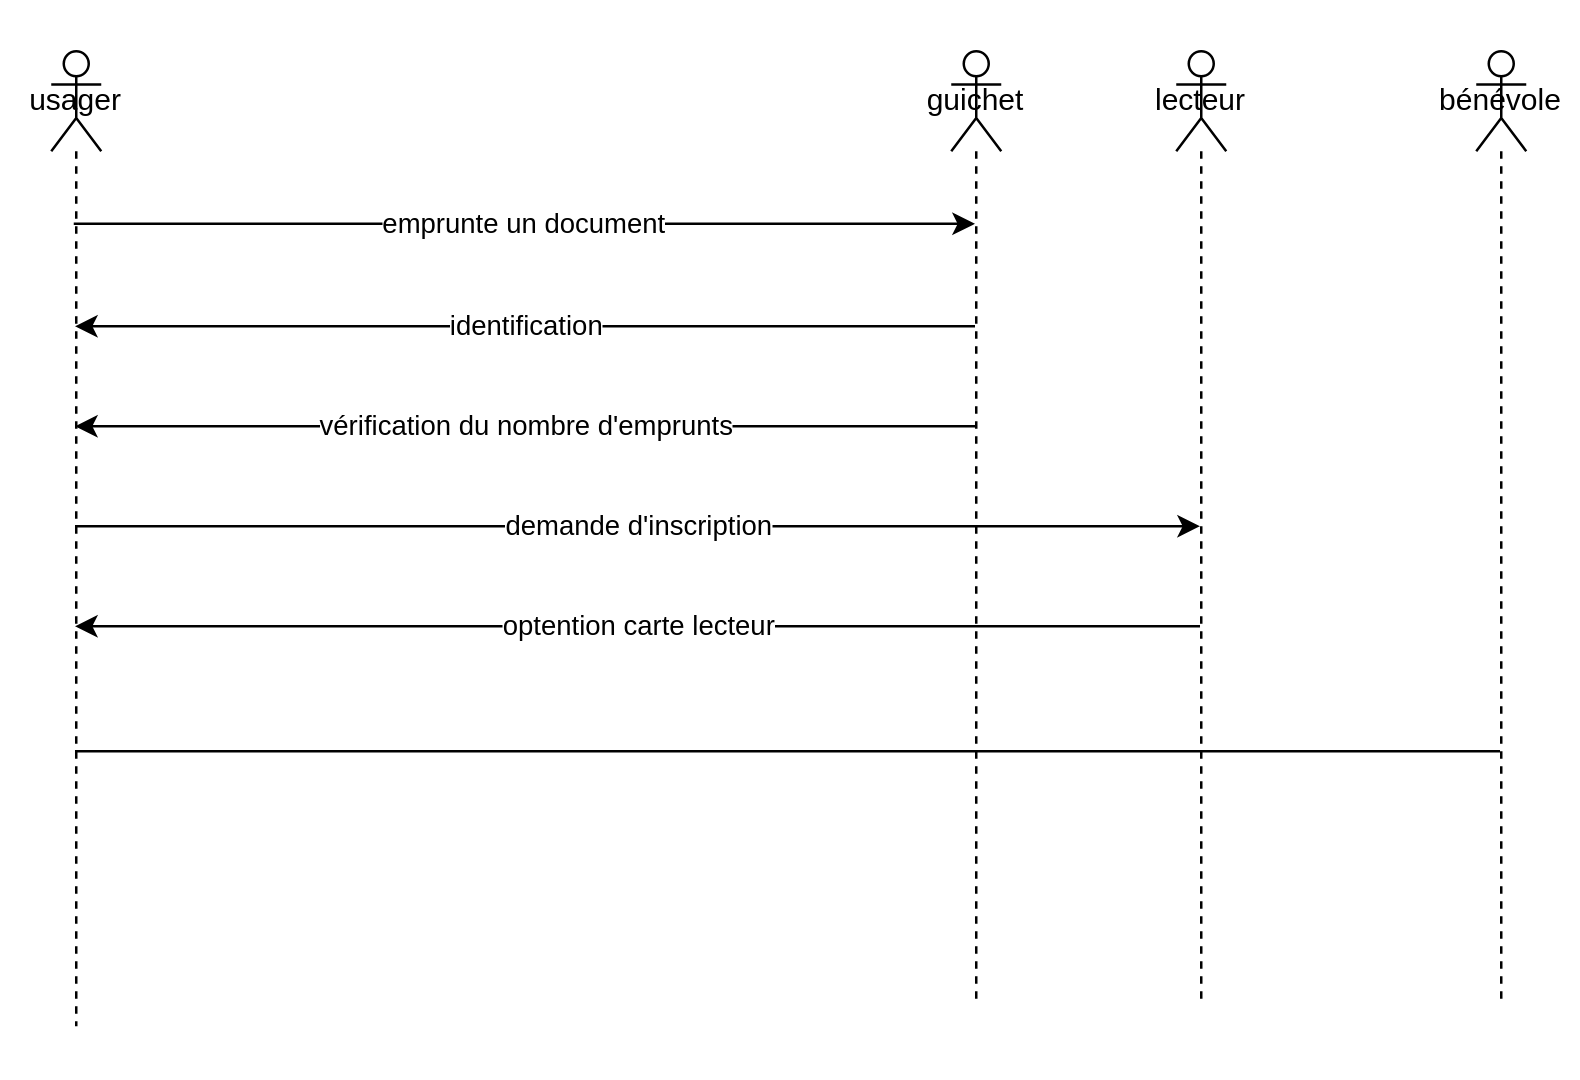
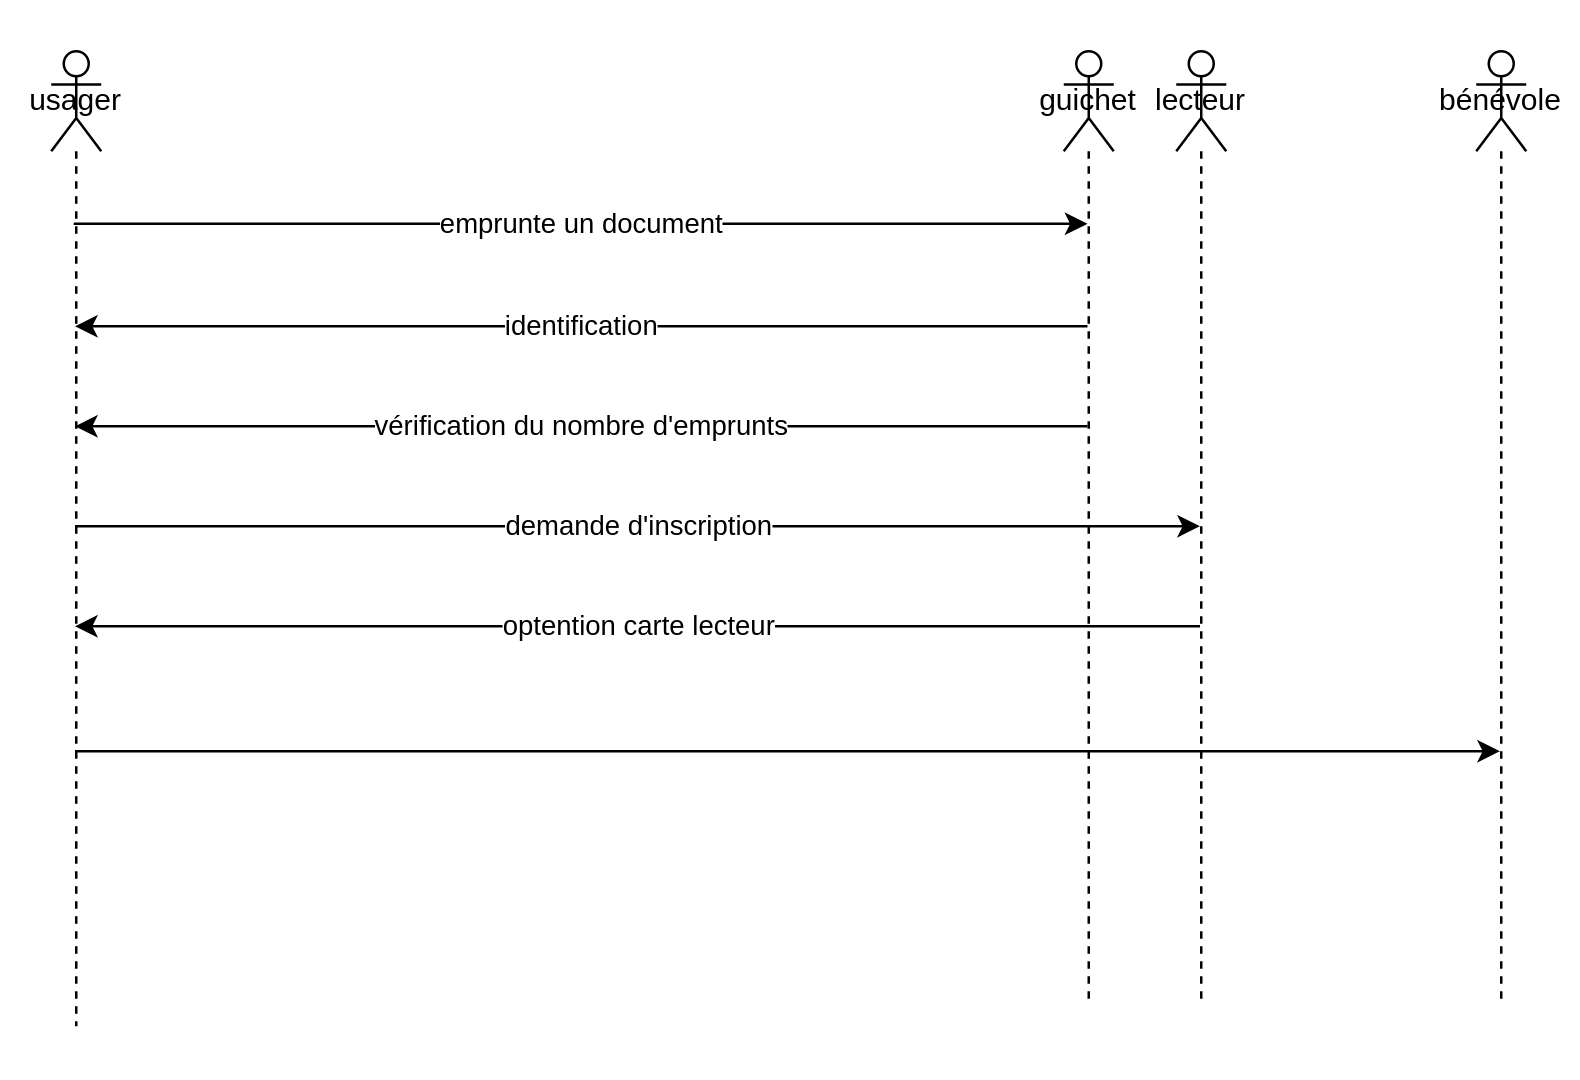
node "guichet": moved (976, 526) -> (1089, 526)
edge "bénévole" -- "usager": arrowhead none -> classic
